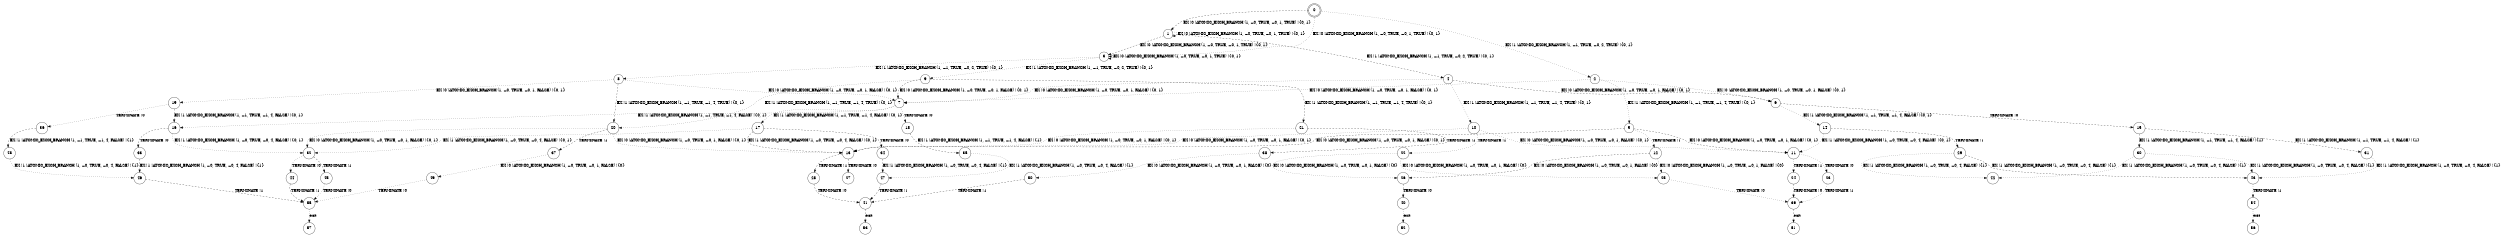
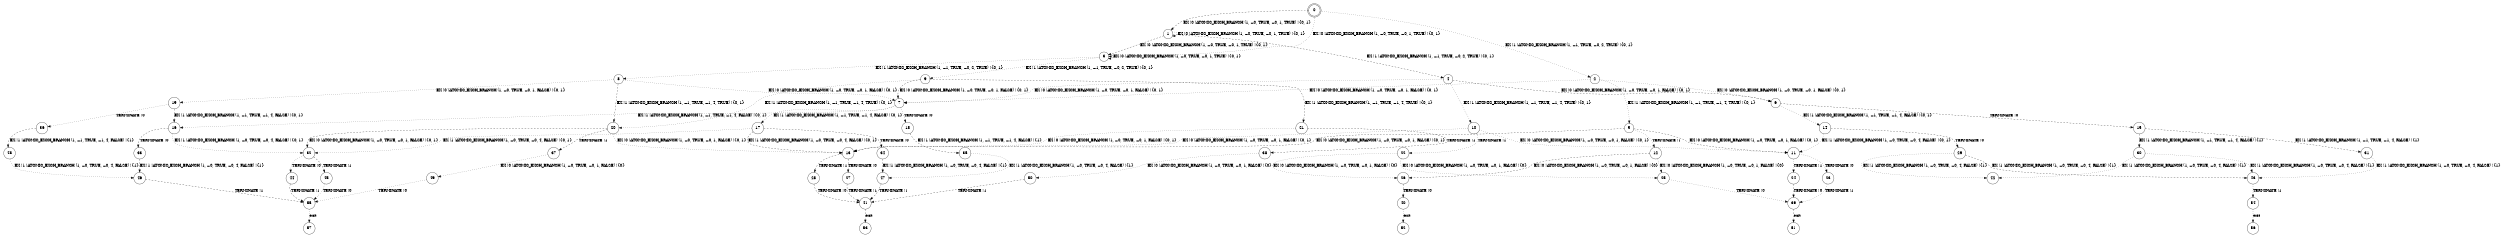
edge "20" -> "32": style dotted -> dashed
edge "14" -> "29": label "TERMINATE !1" -> "TERMINATE !0"
edge "27" -> "41": added, label "TERMINATE !1"
